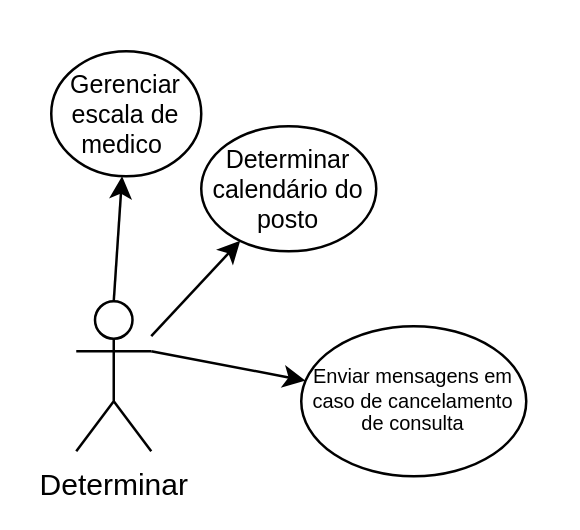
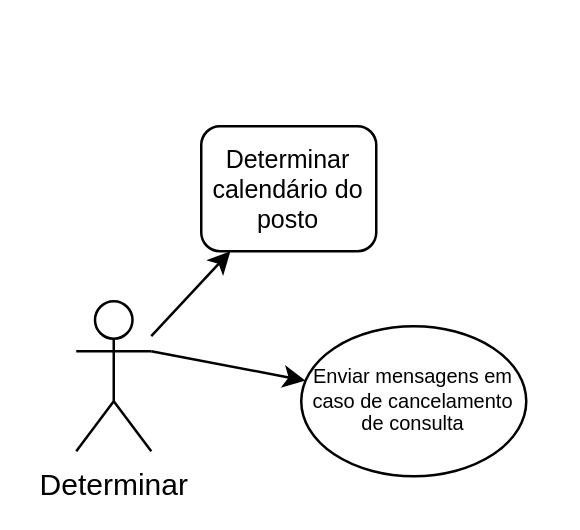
node "Gerenciar escala de medico": removed
node "Determinar calendário do posto": shape ellipse -> rounded rectangle
edge "Determinar" -> "Gerenciar escala de medico": removed
